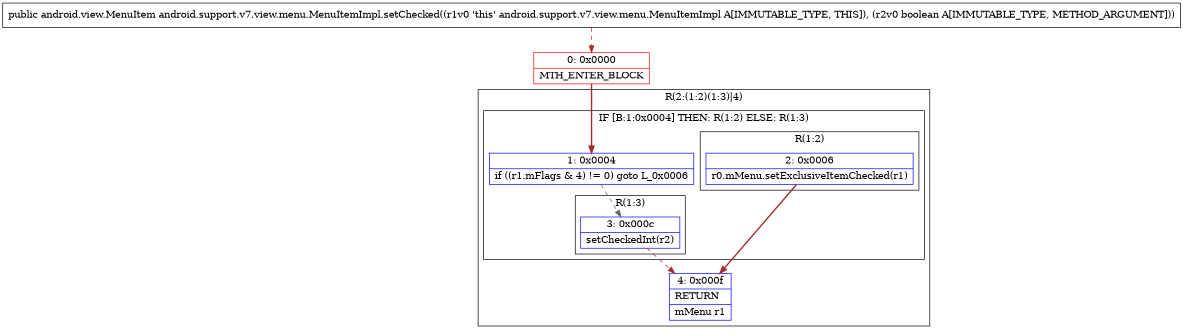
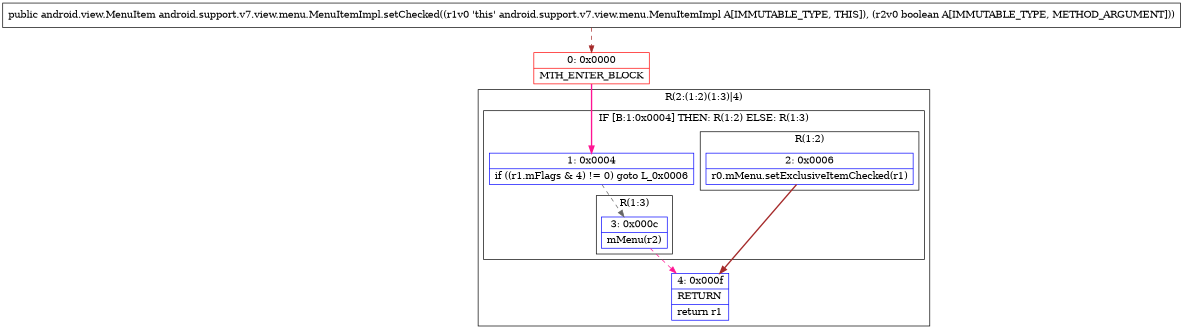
edge "0: 0x0000" -> "1: 0x0004": color brown -> deeppink
node "3: 0x000c": text "setCheckedInt(r2)" -> "mMenu(r2)"
edge "3: 0x000c" -> "4: 0x000f": color brown -> deeppink
node "4: 0x000f": text "mMenu r1" -> "return r1"
